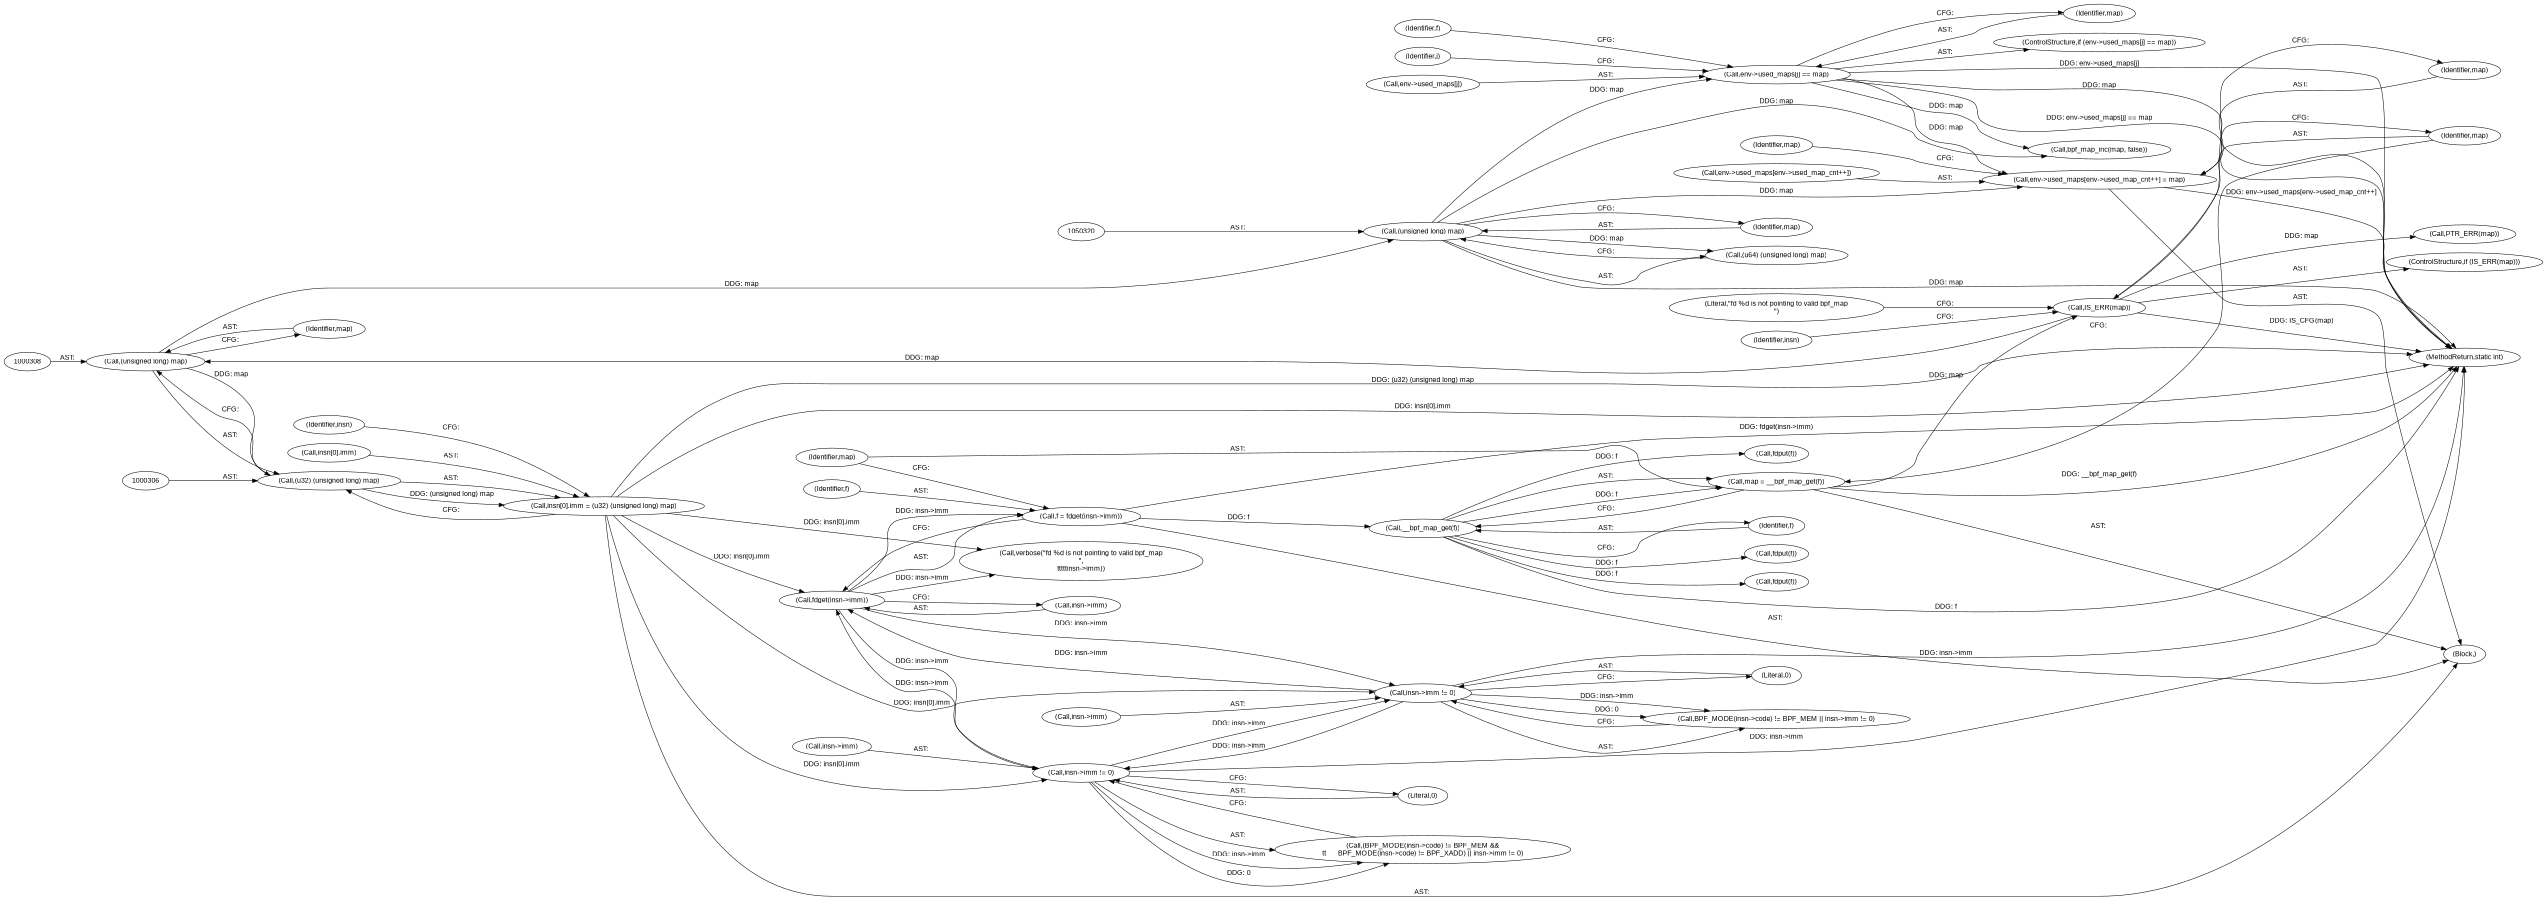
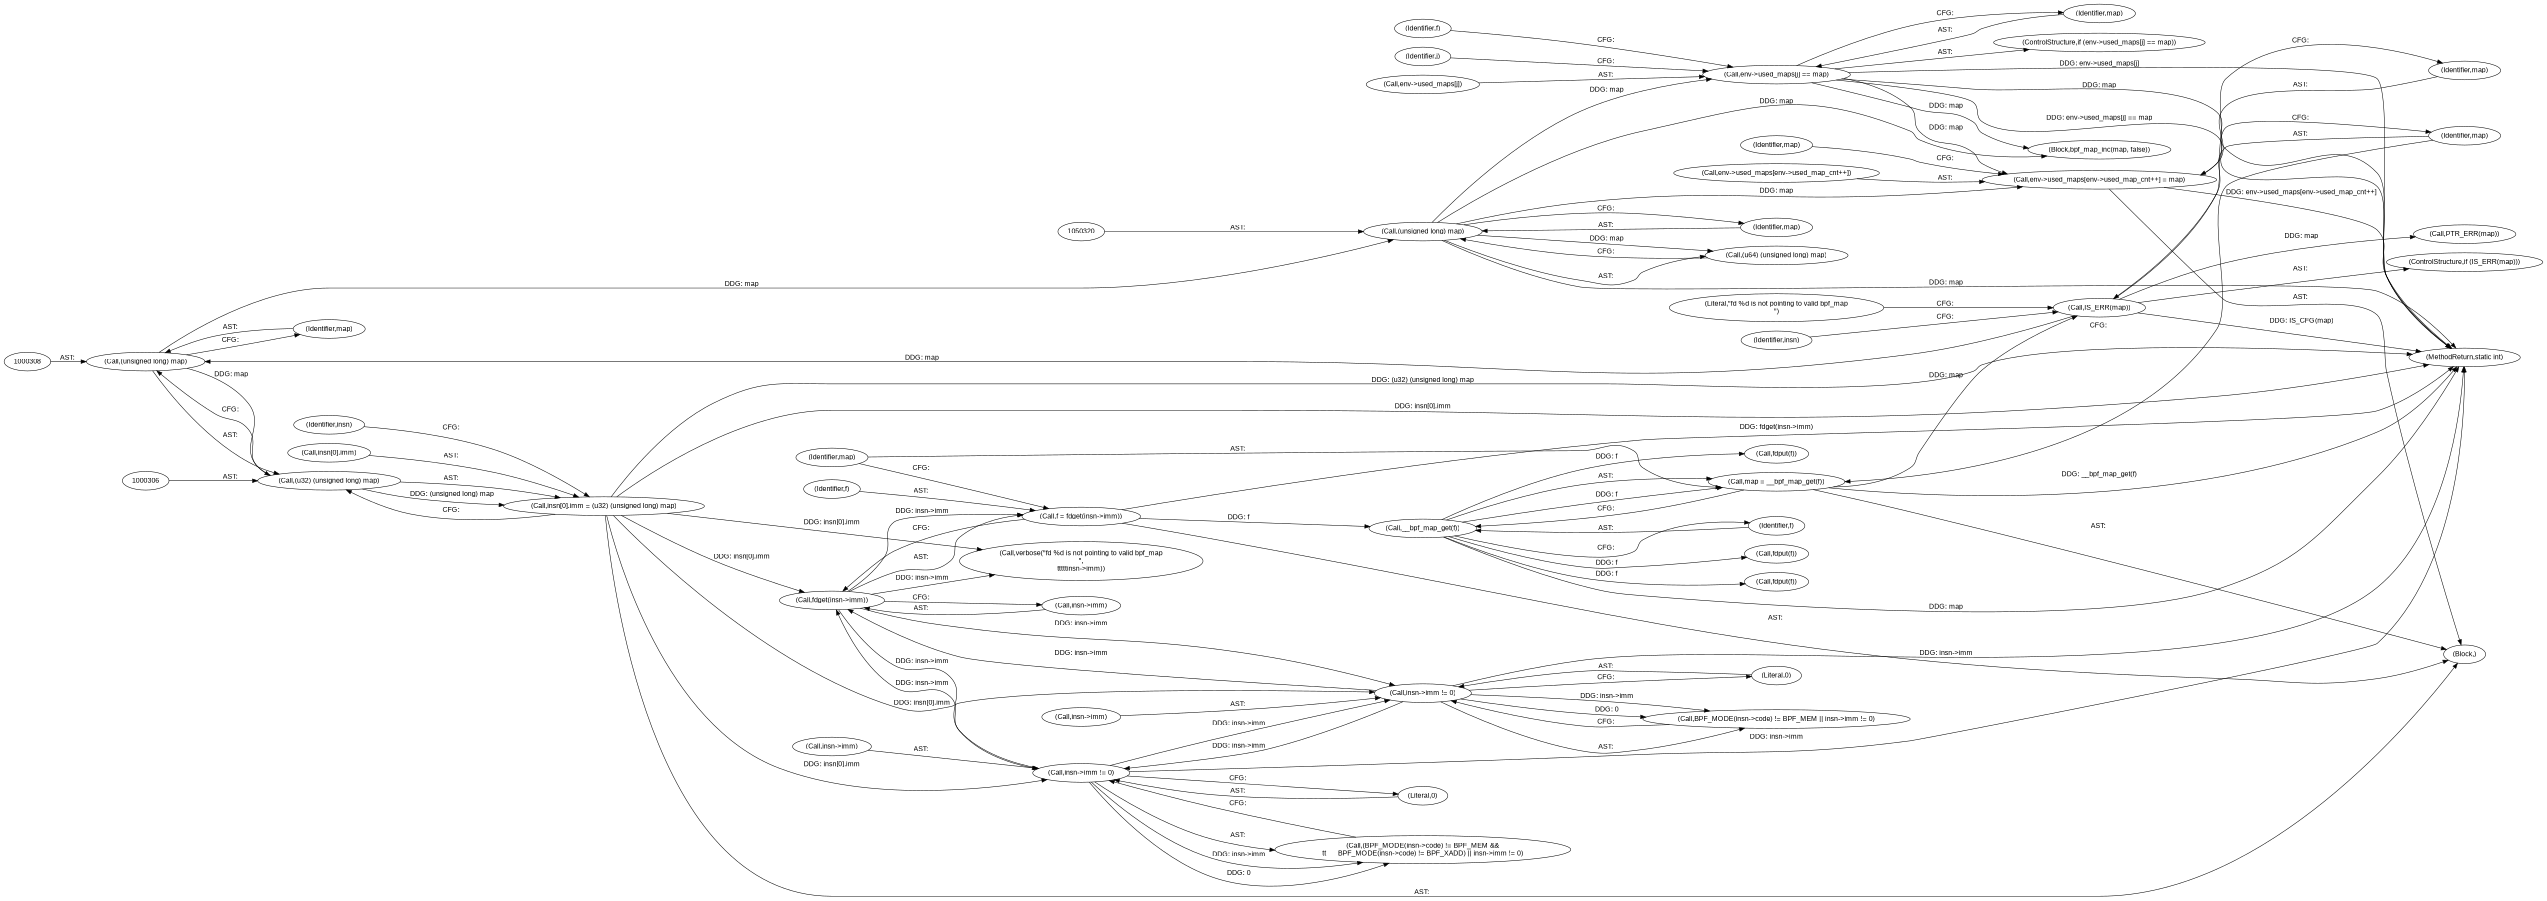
node "(Call,bpf_map_inc(map, false))": label "(Call,bpf_map_inc(map, false))" -> "(Block,bpf_map_inc(map, false))"
edge "(Call,__bpf_map_get(f))" -> "(MethodReturn,static int)": label "DDG: f" -> "DDG: map"
